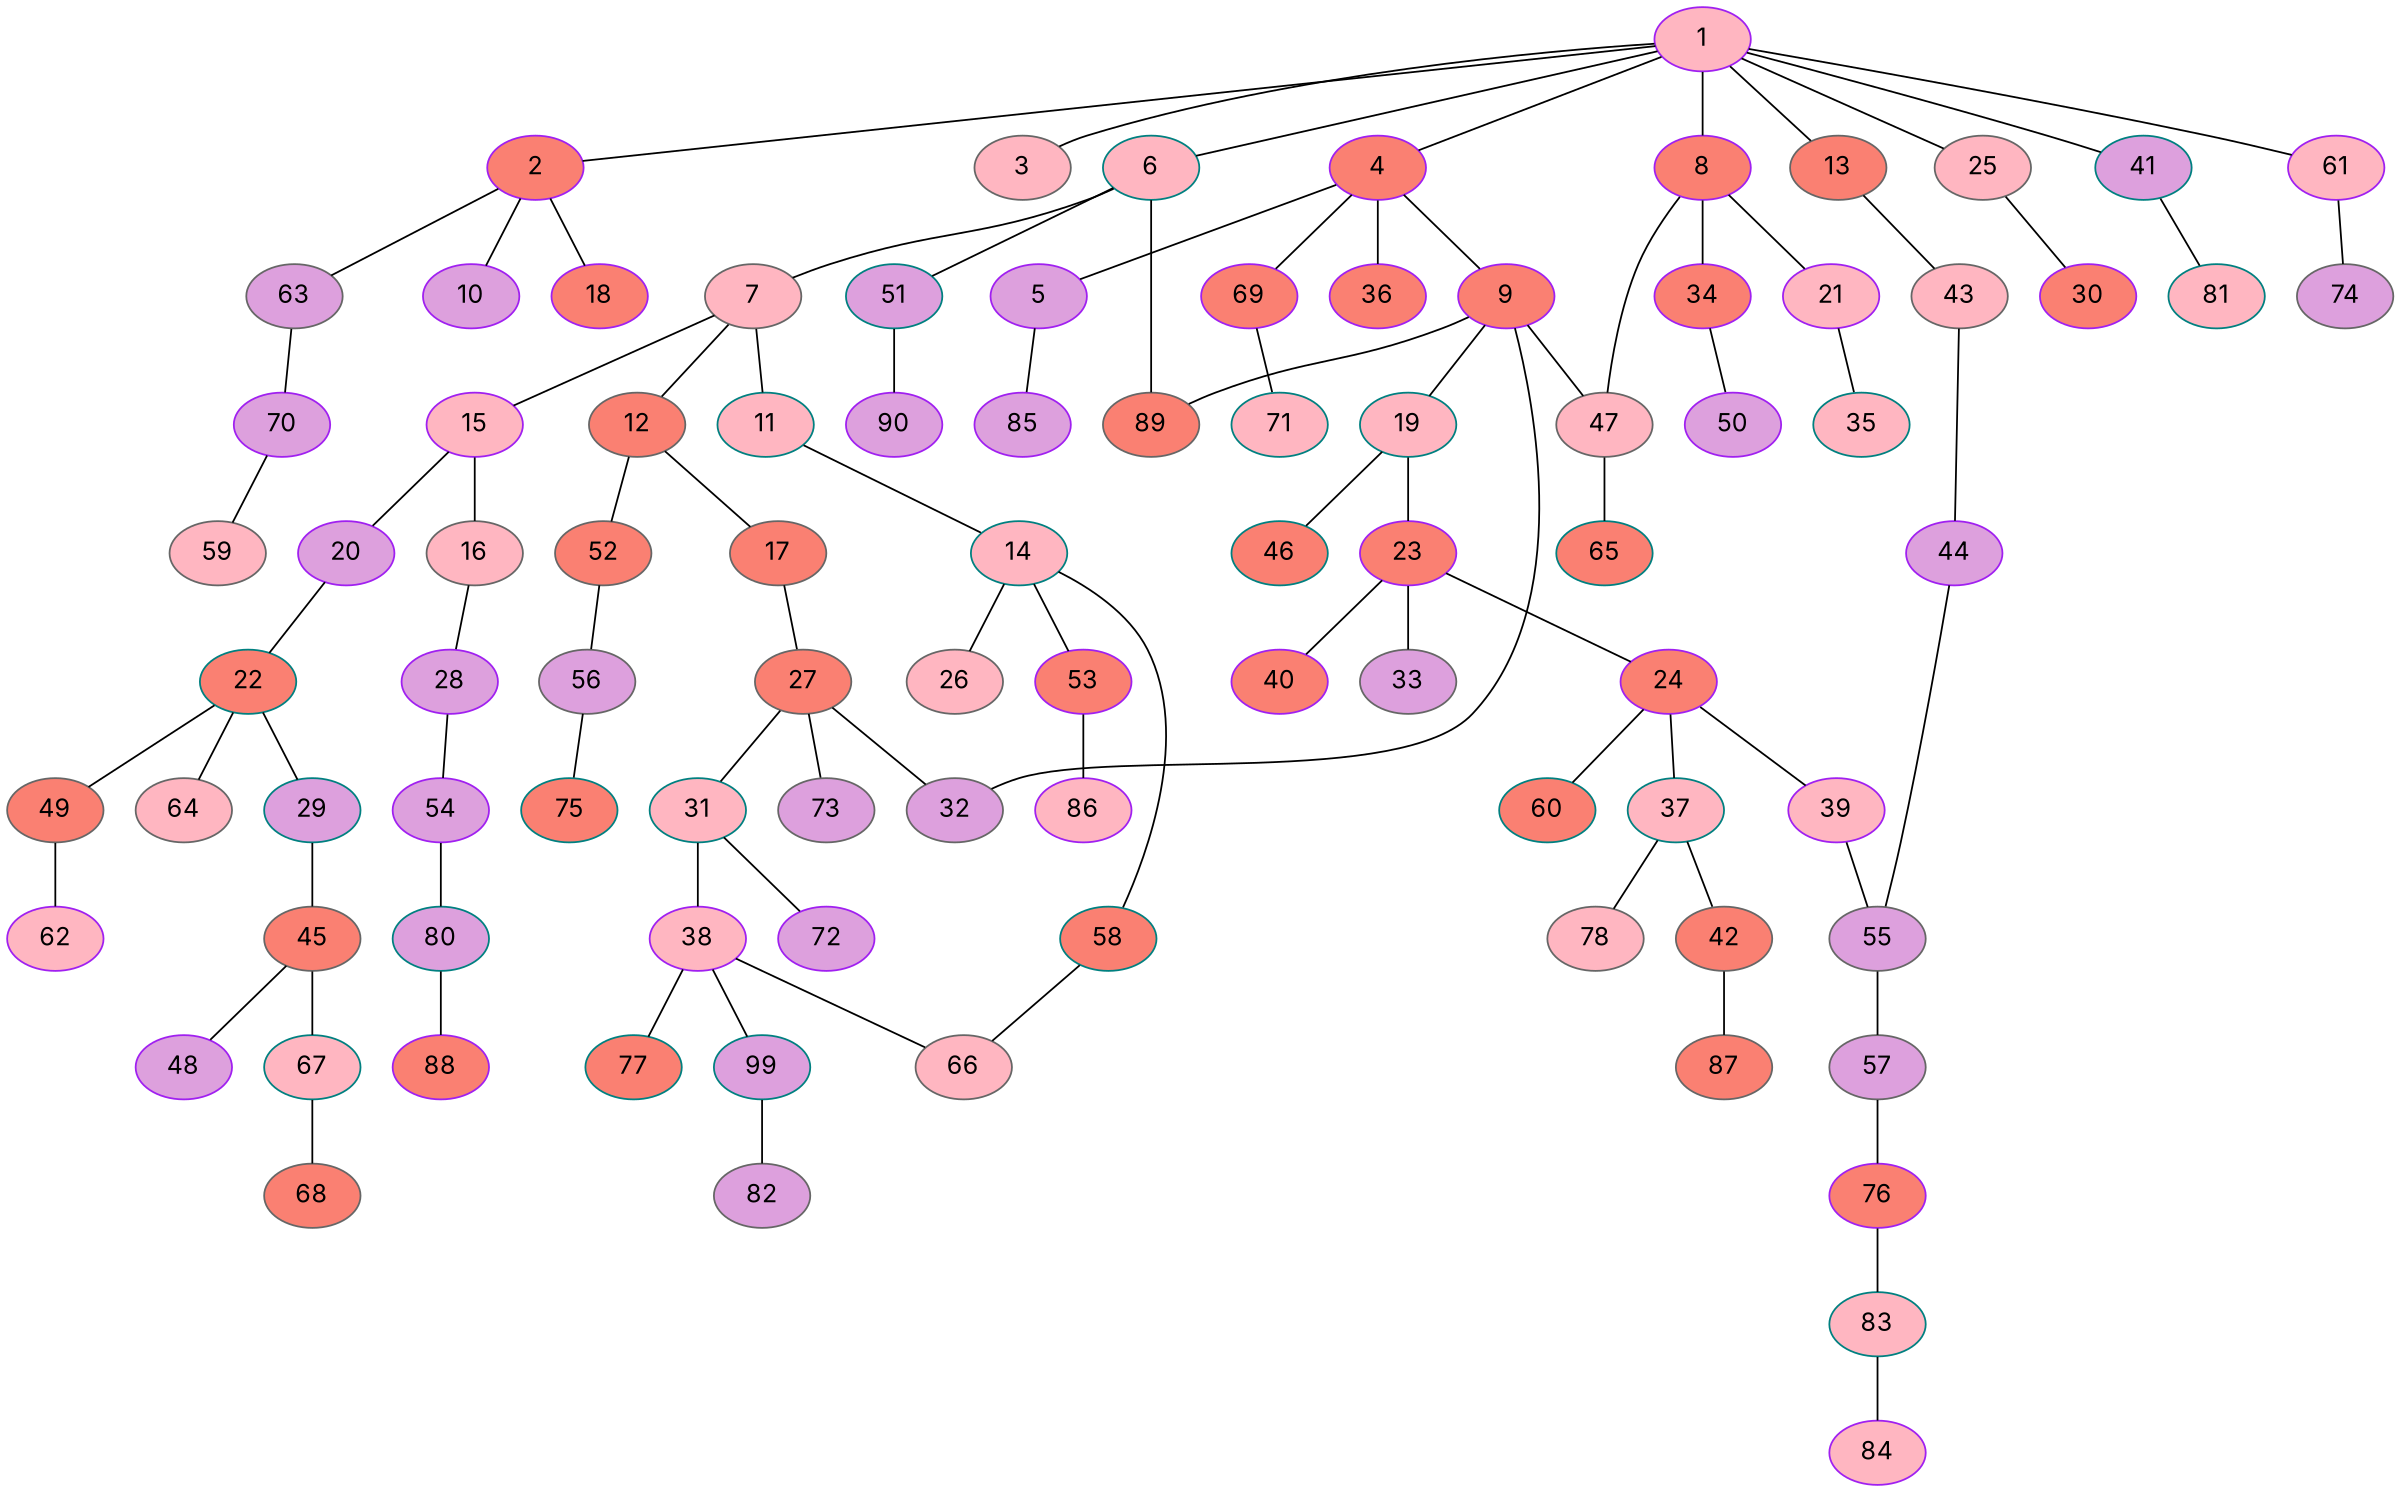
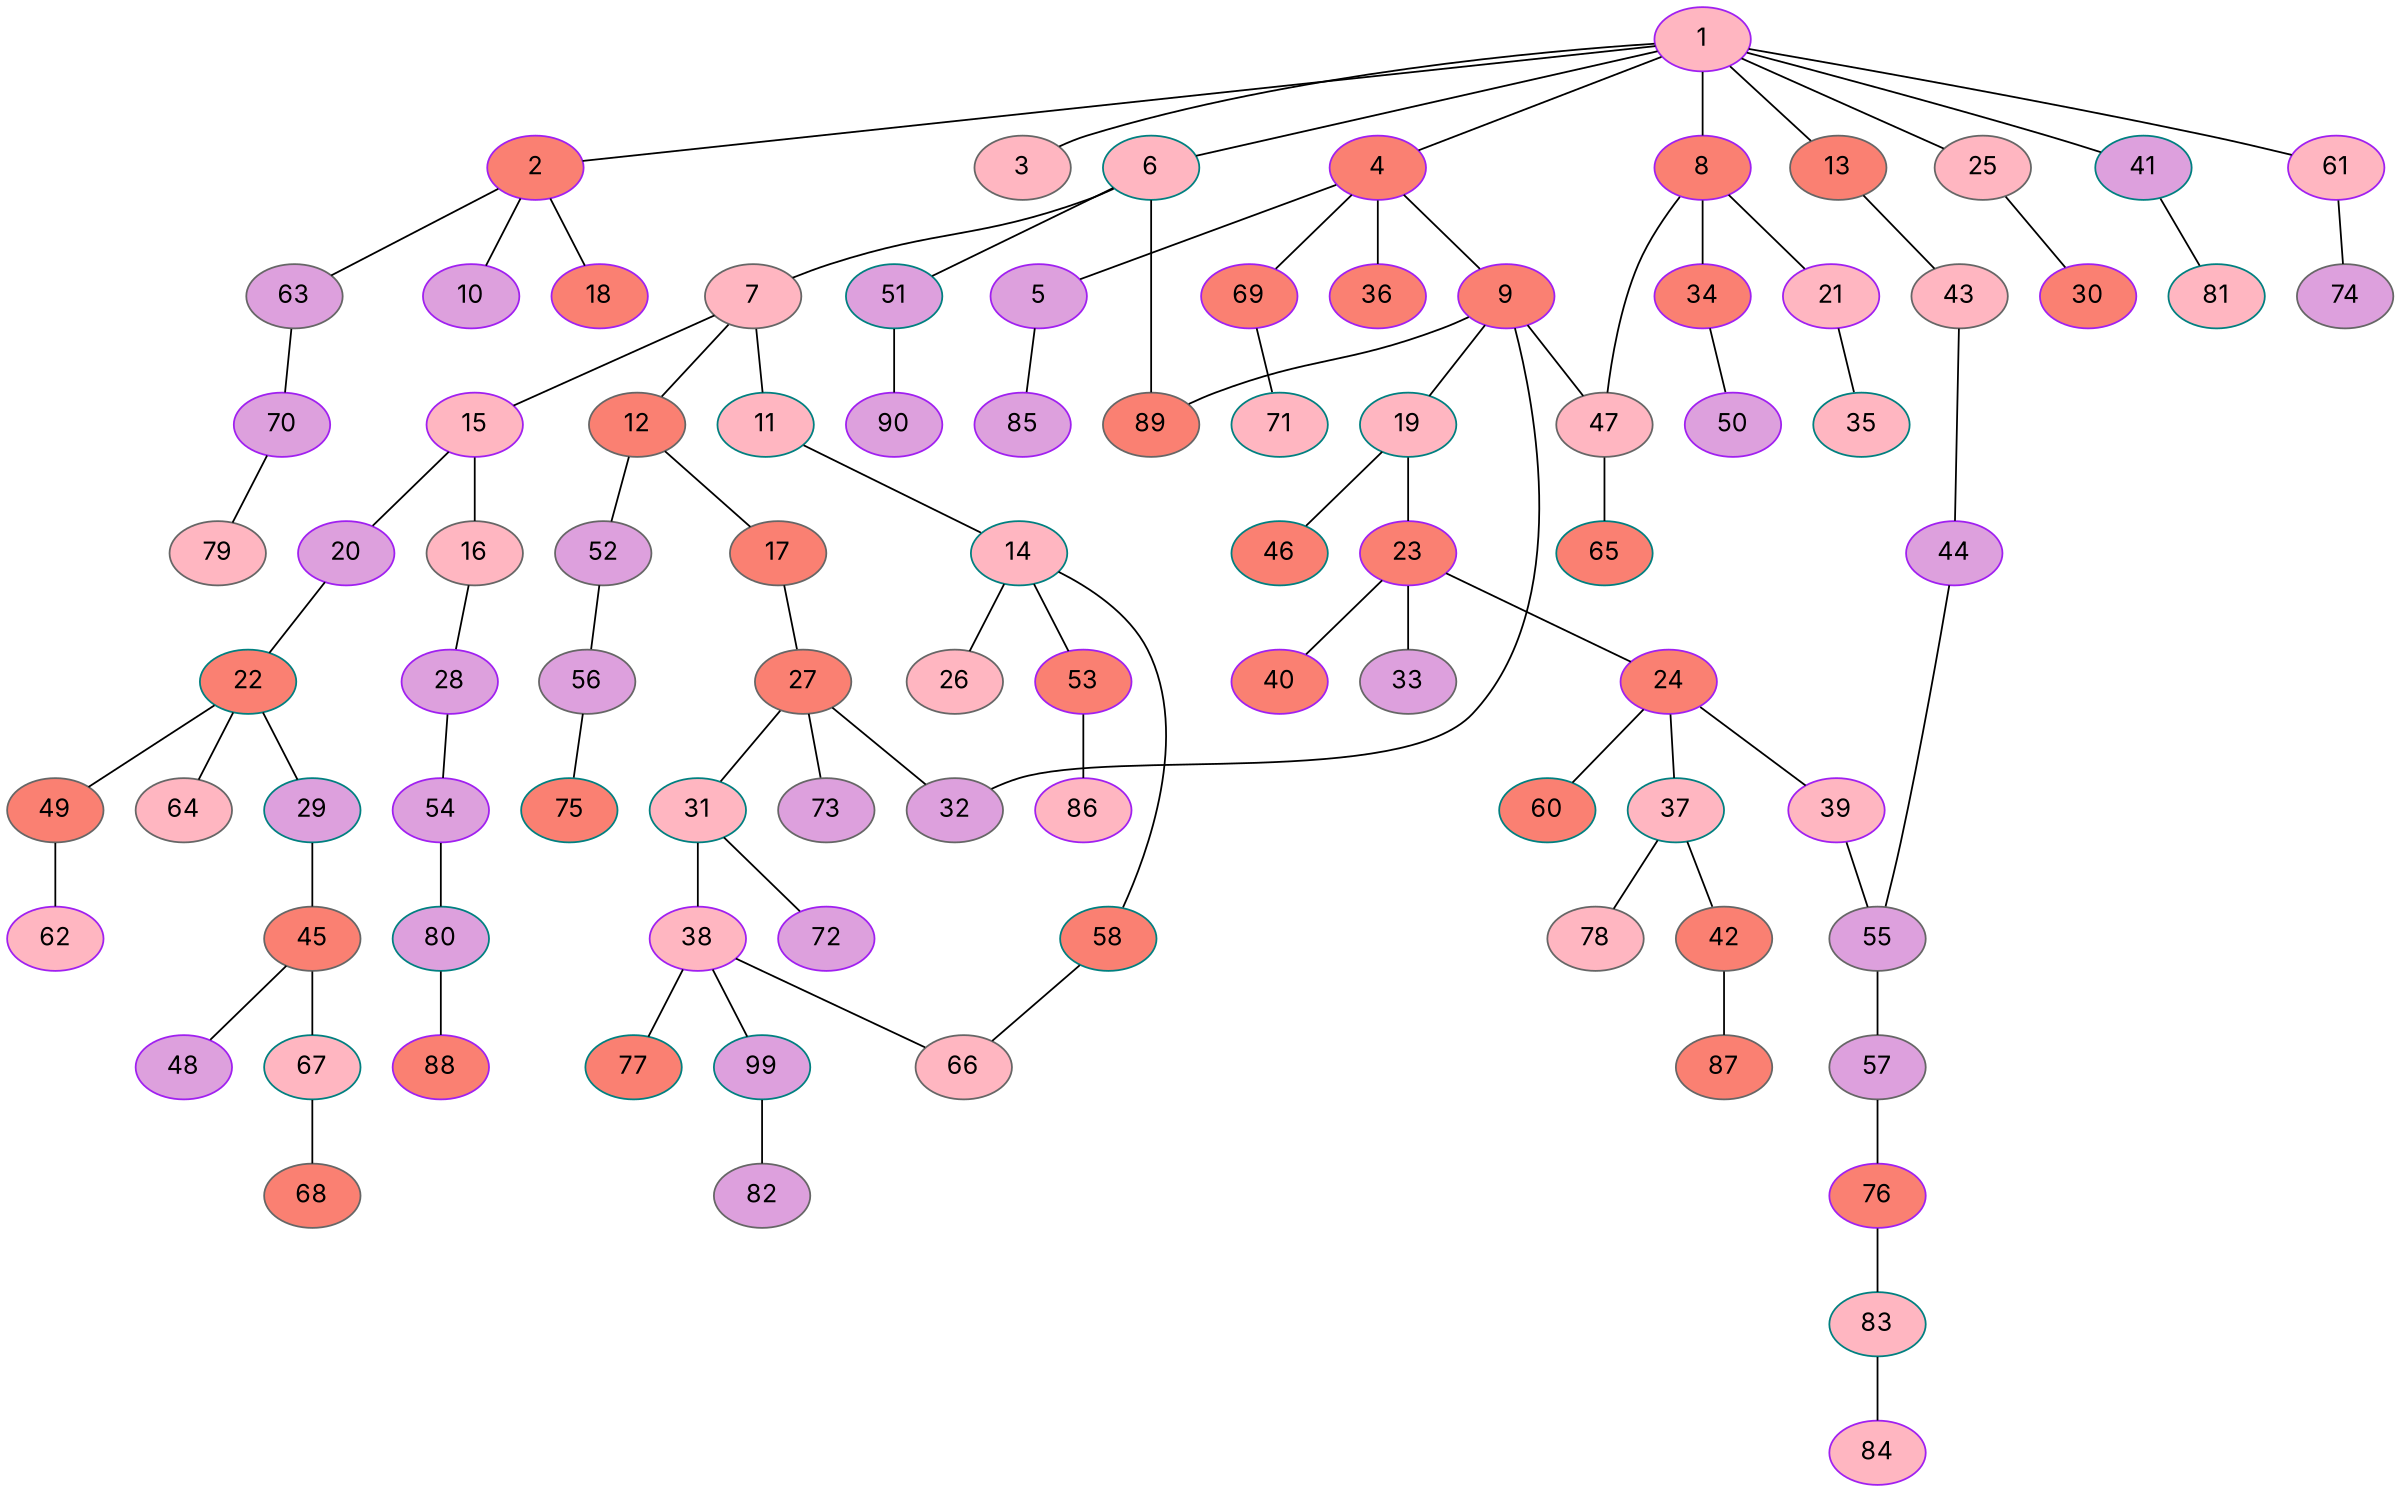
node "59": label "59" -> "79"
node "52": fillcolor salmon -> plum
